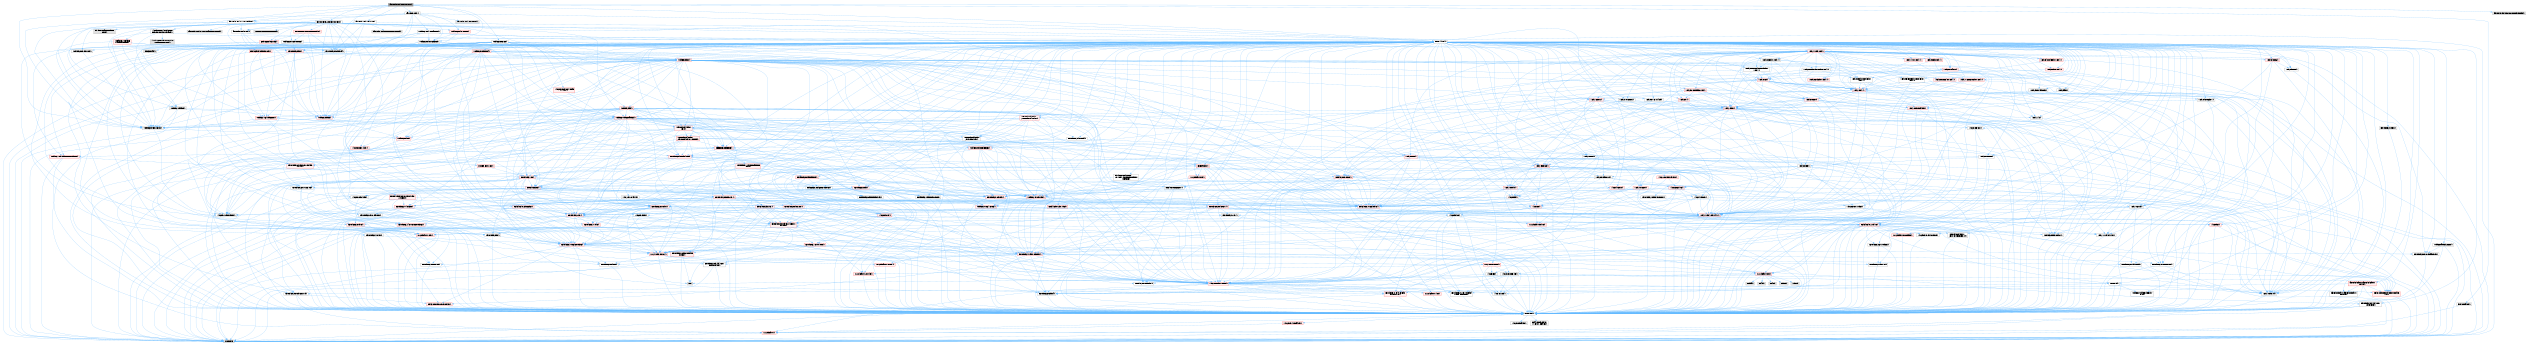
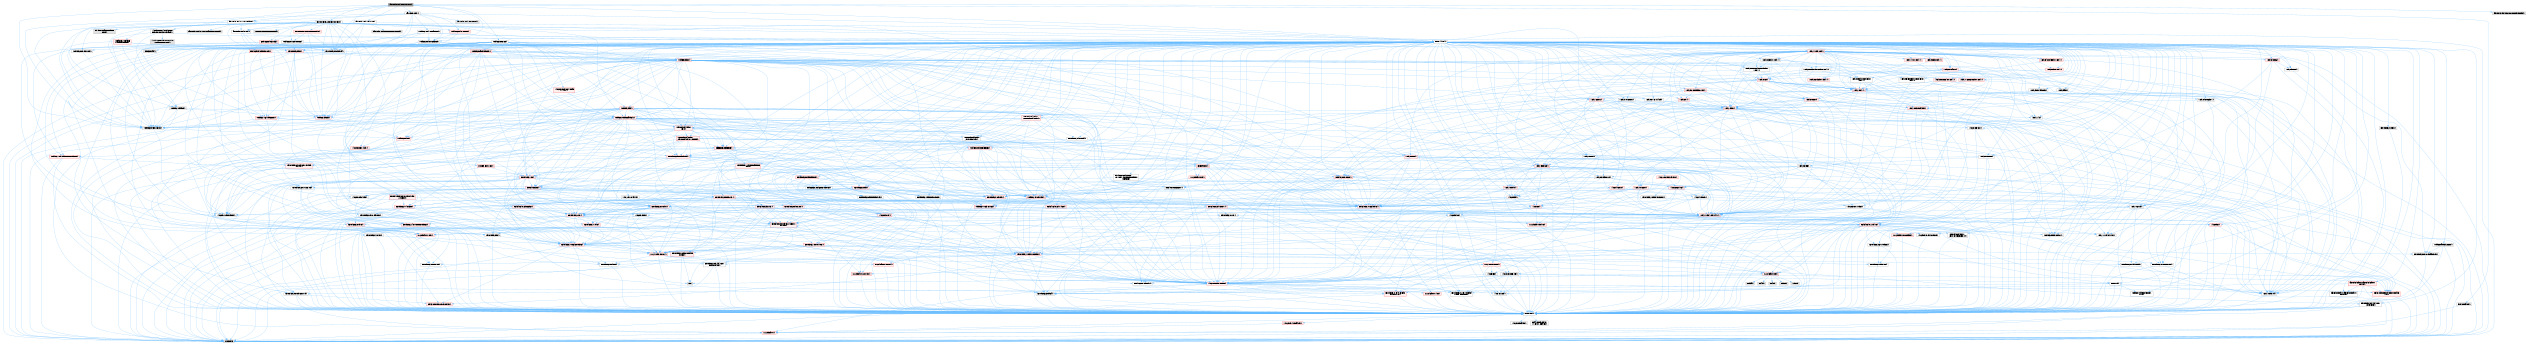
node "UObject/SubclassOf.h": label "UObject/SubclassOf.h" -> "UObject/SoftObjectPath.h"
